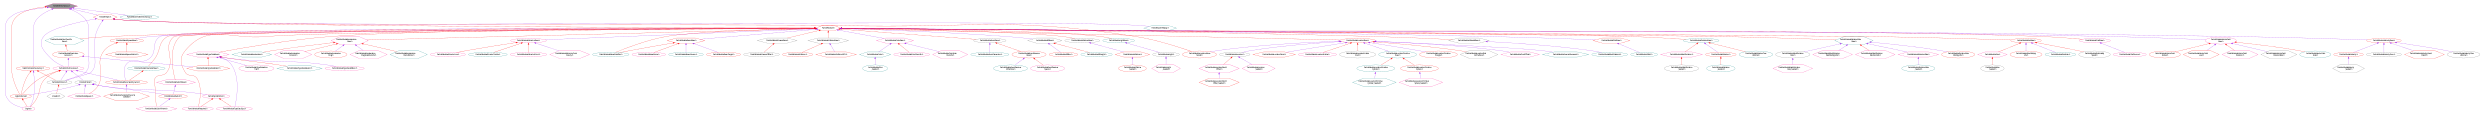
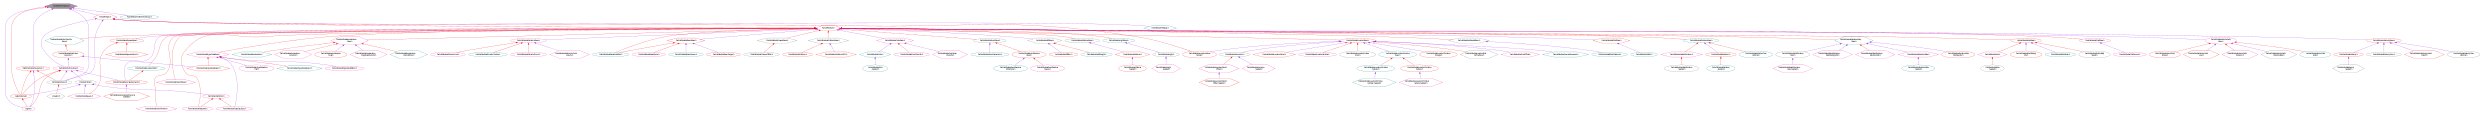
node "ParticleModuleParameterBase.h": label "ParticleModuleParameterBase.h" -> "ParticleModuleLocationSkel.h"
node "ParticleModuleSubUV.h": removed
